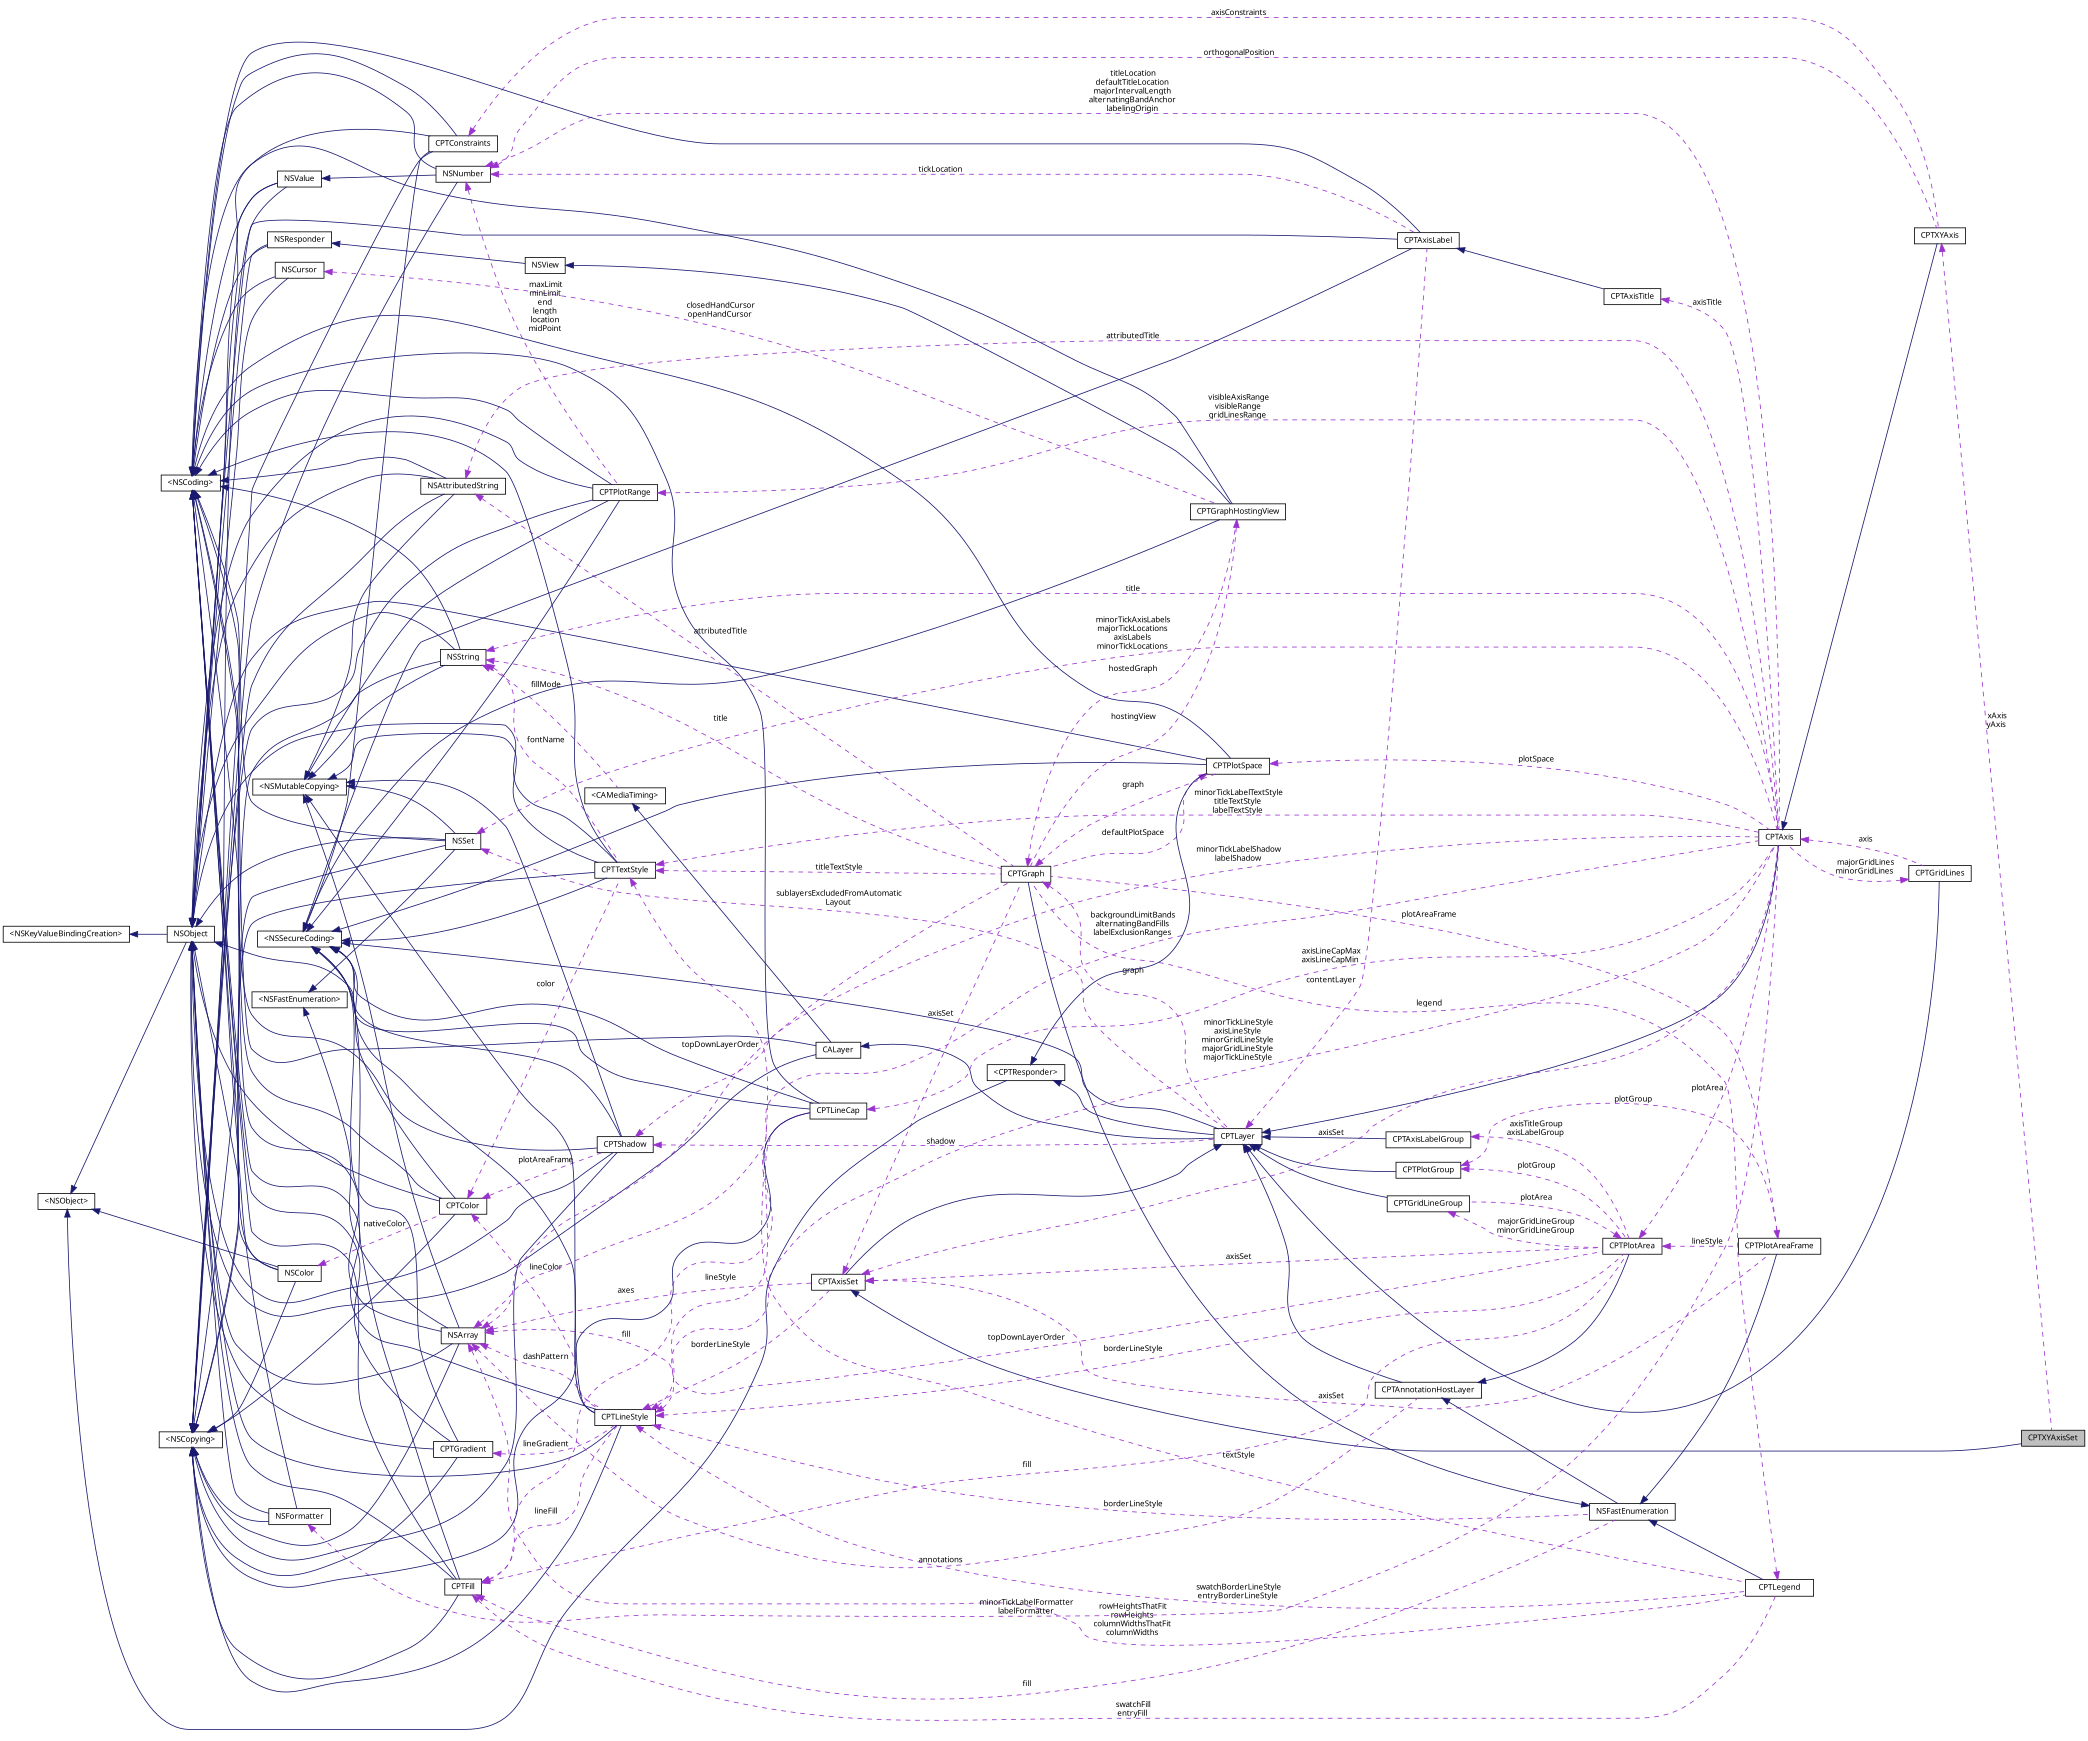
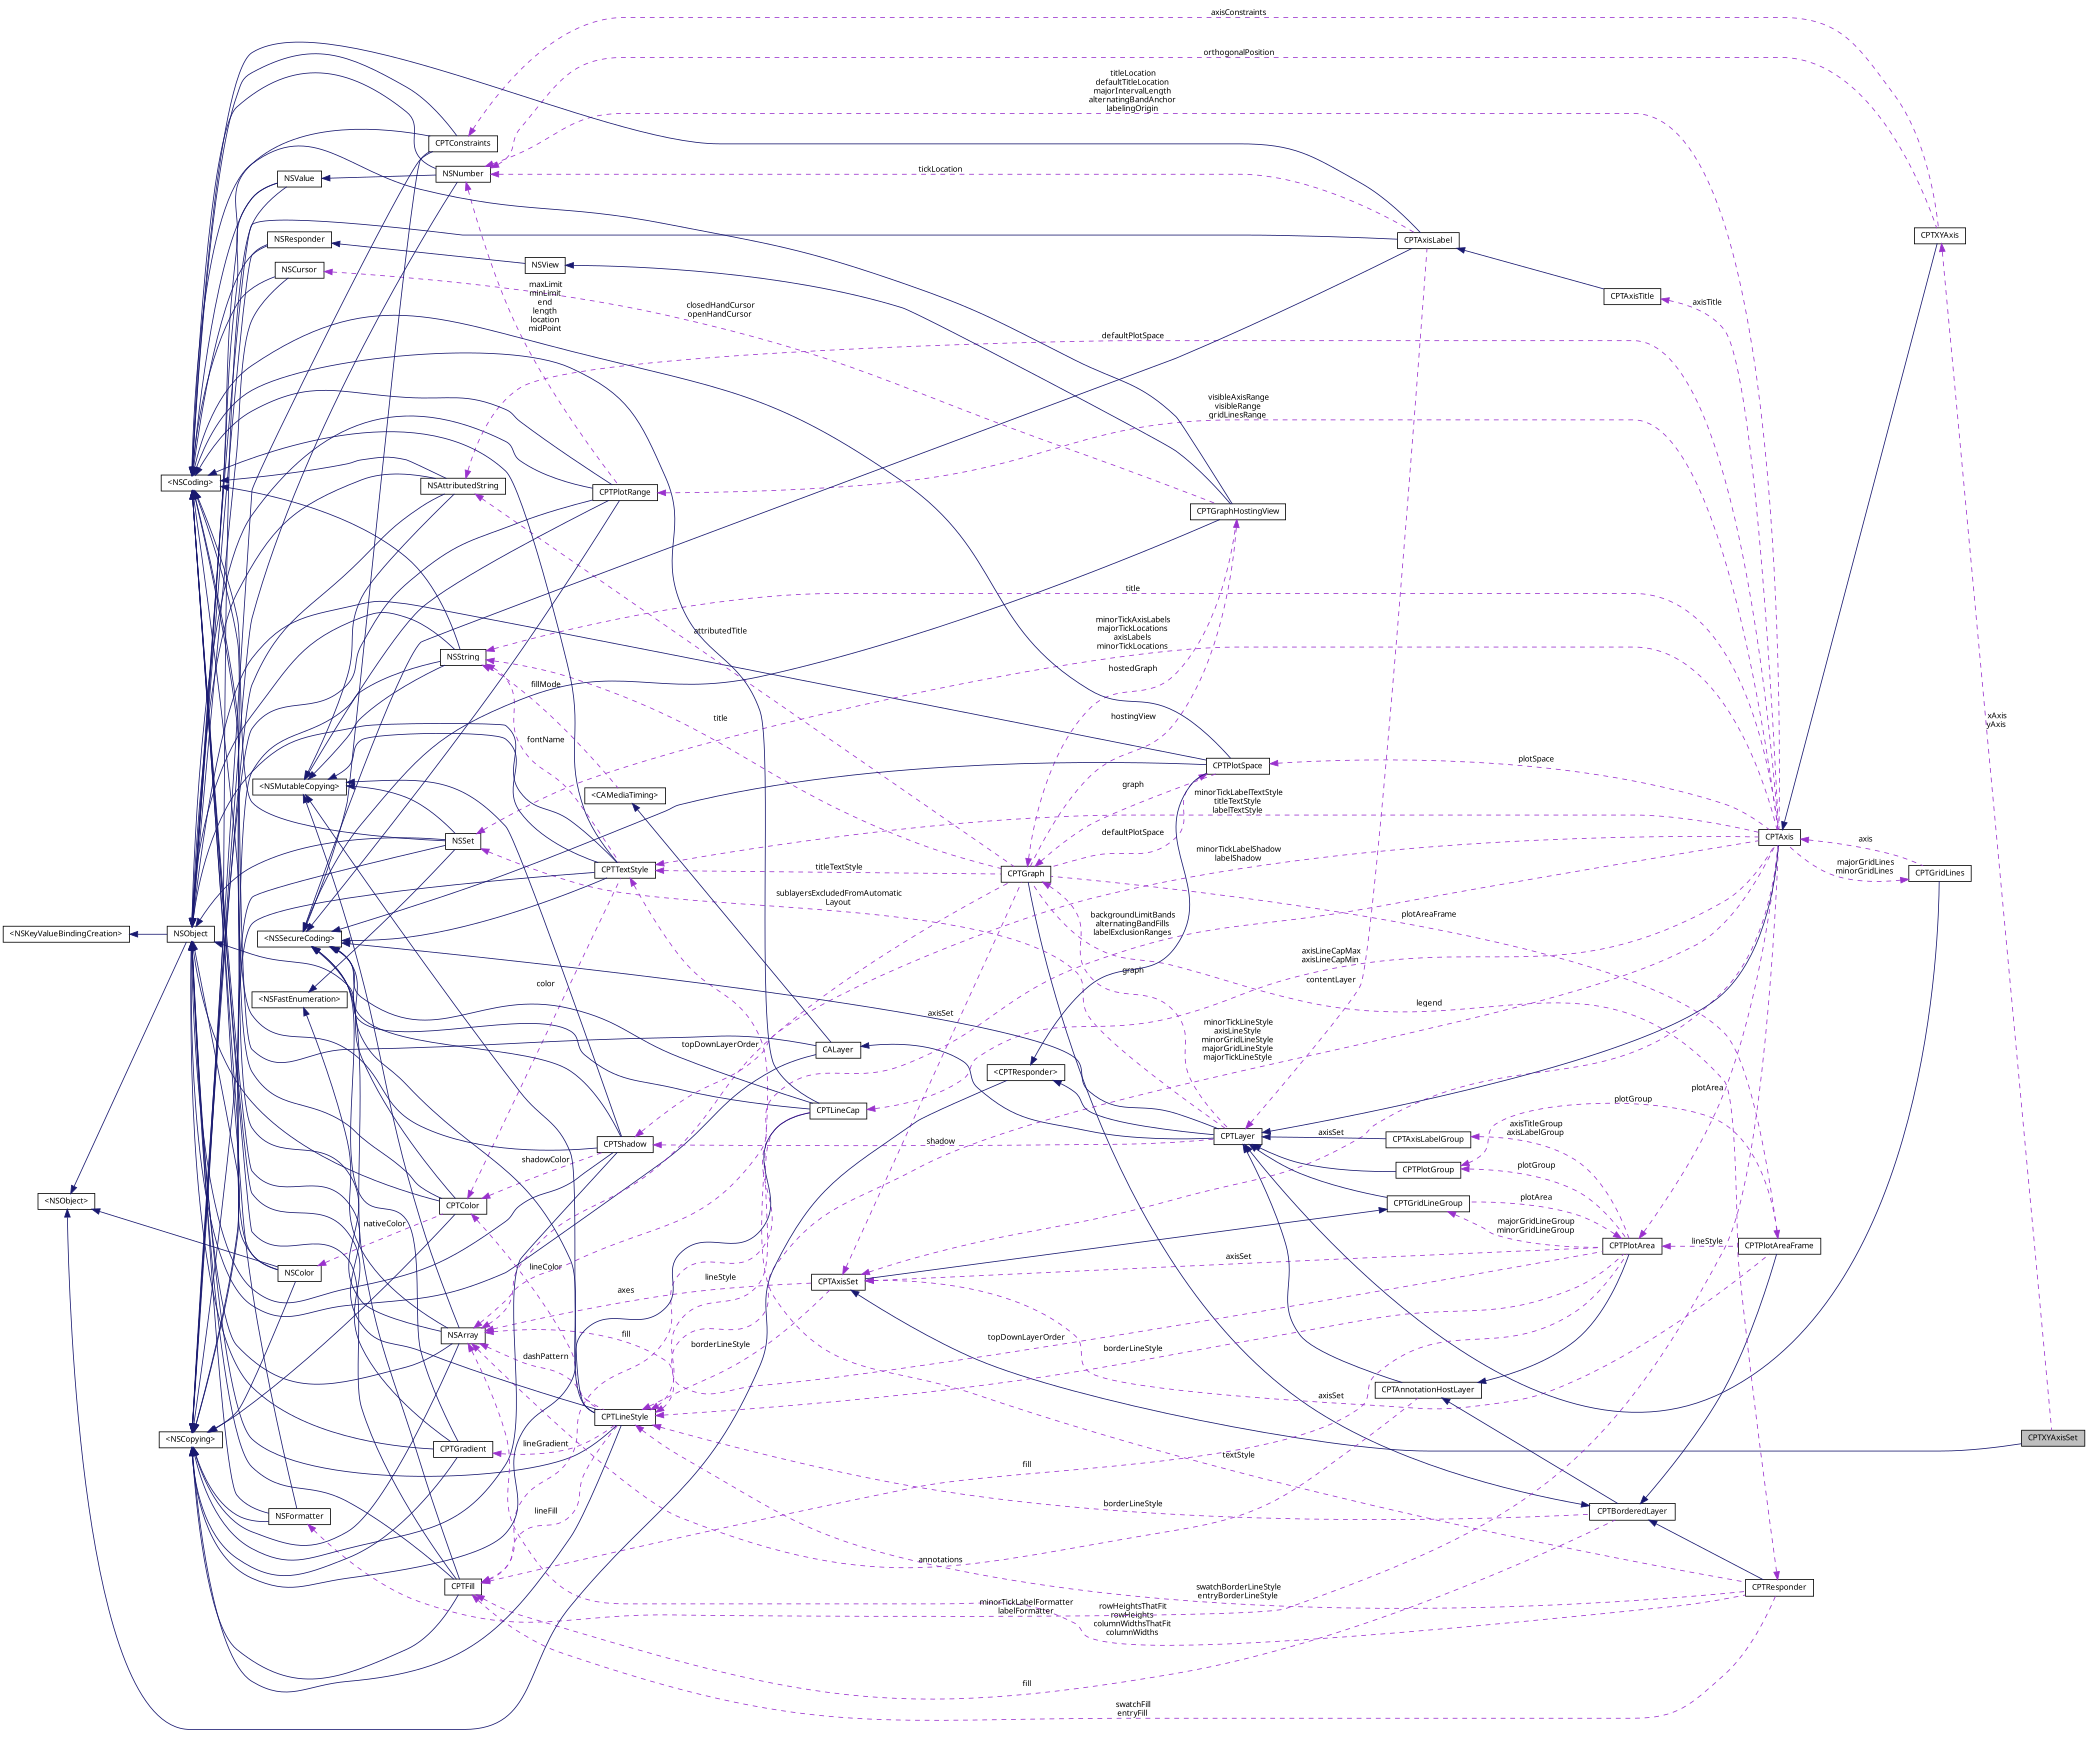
edge "CPTAxis" -> "NSAttributedString": label " attributedTitle" -> " defaultPlotSpace"
edge "CPTShadow" -> "CPTColor": label " plotAreaFrame" -> " shadowColor"
edge "CPTAxisSet" -> "CPTLayer": now "CPTAxisSet" -> "CPTGridLineGroup"
node "NSFastEnumeration": label "NSFastEnumeration" -> "CPTBorderedLayer"
node "CPTLegend": label "CPTLegend" -> "CPTResponder"
